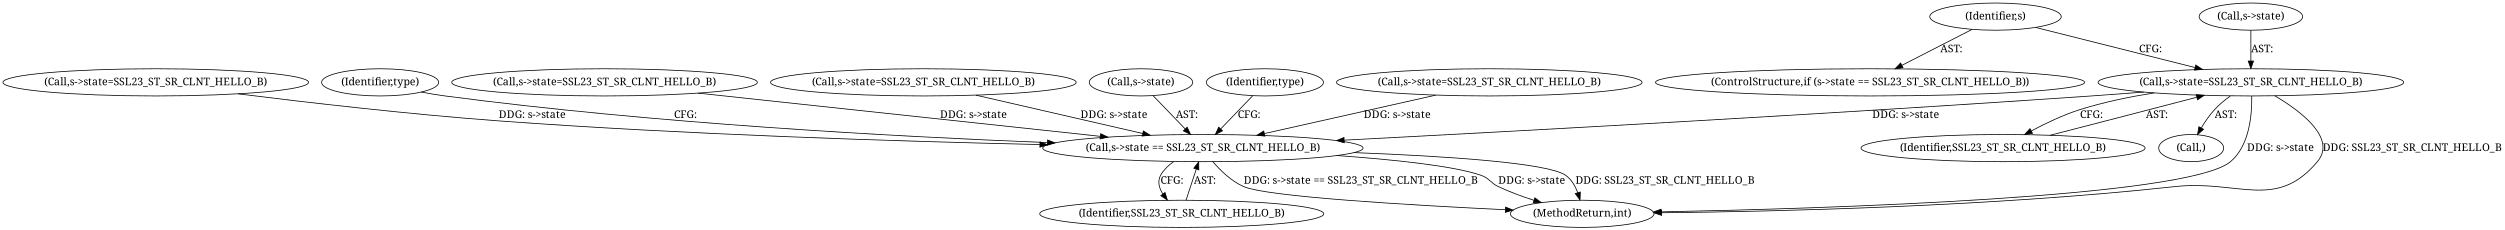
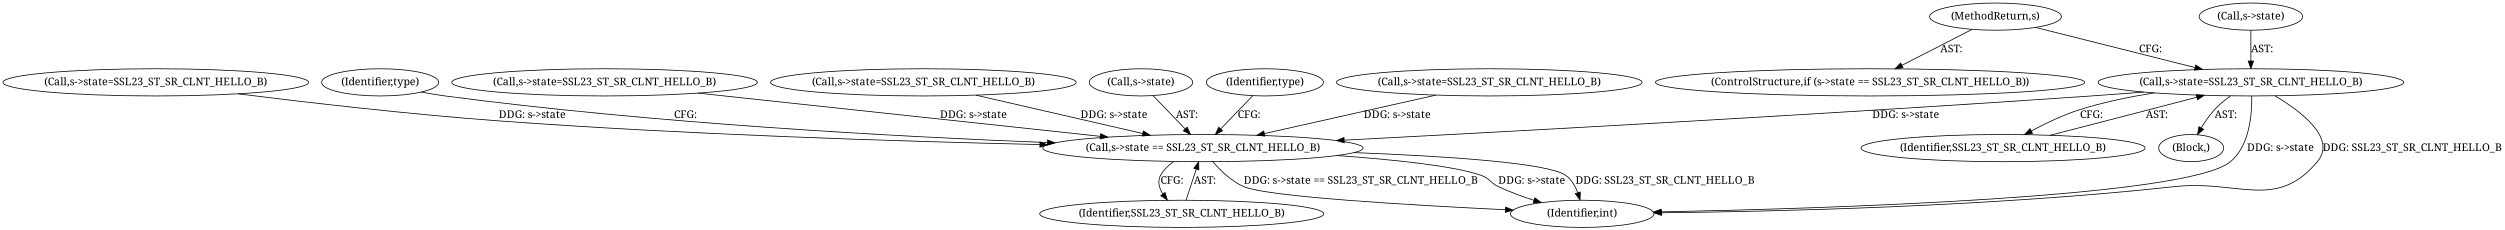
node "(Identifier,s)": label "(Identifier,s)" -> "(MethodReturn,s)"
node "(Call,)": label "(Call,)" -> "(Block,)"
node "(MethodReturn,int)": label "(MethodReturn,int)" -> "(Identifier,int)"
